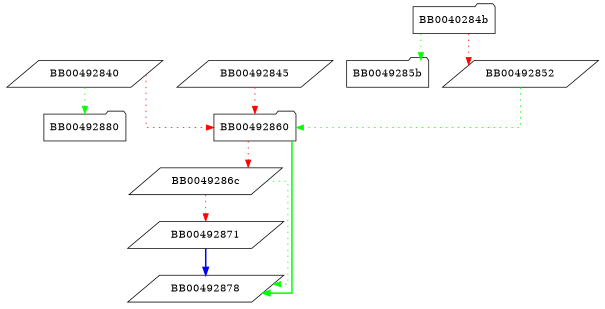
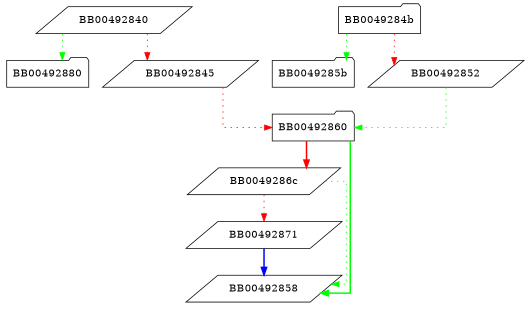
node "BB0040284b": label "BB0040284b" -> "BB0049284b"
edge "BB00492840" -> "BB00492860": now "BB00492840" -> "BB00492845"
edge "BB00492860" -> "BB0049286c": style dotted -> bold
node "BB00492878": label "BB00492878" -> "BB00492858"
